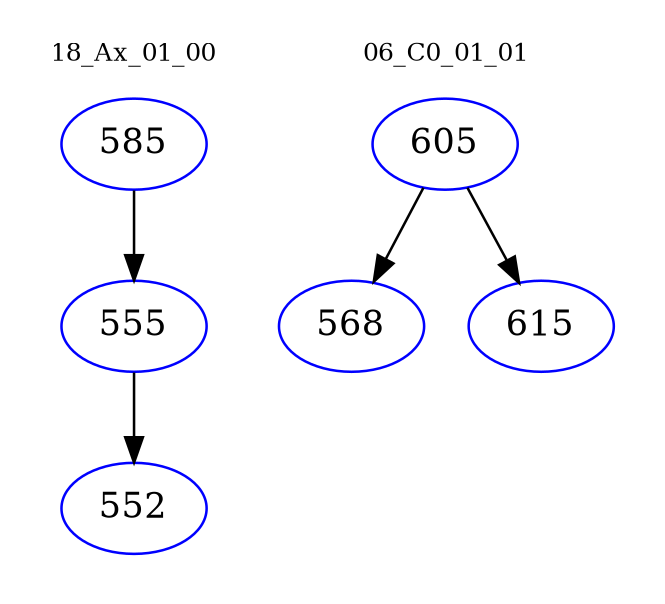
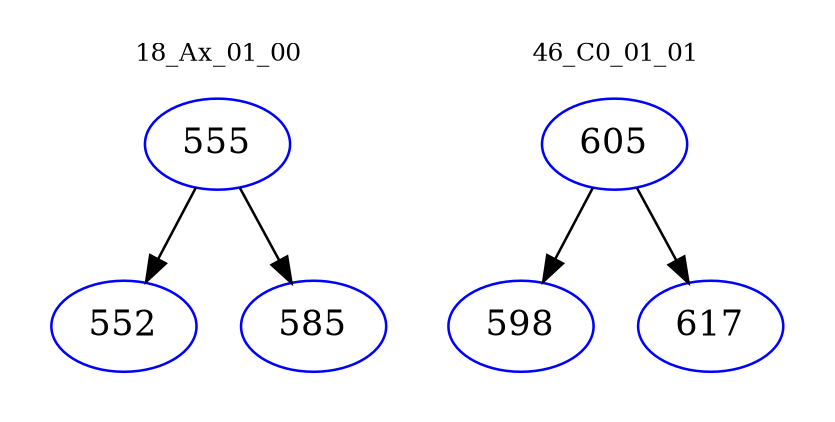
cluster "06_C0_01_01": label "06_C0_01_01" -> "46_C0_01_01"
edge "585" -> "555": reversed
node "568": label "568" -> "598"
node "615": label "615" -> "617"
